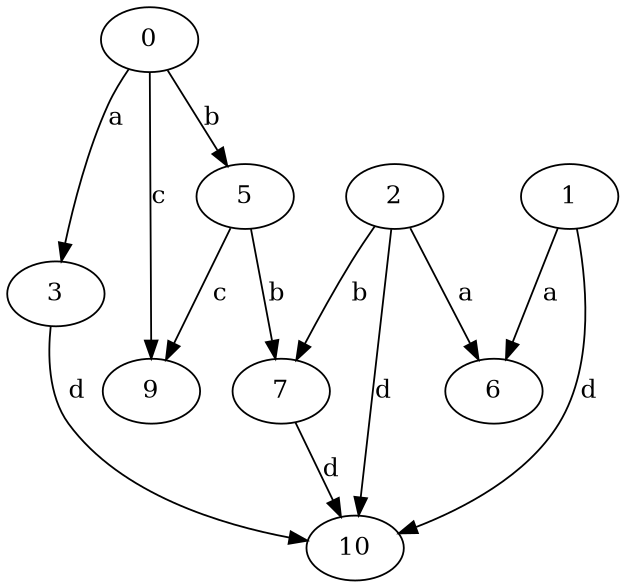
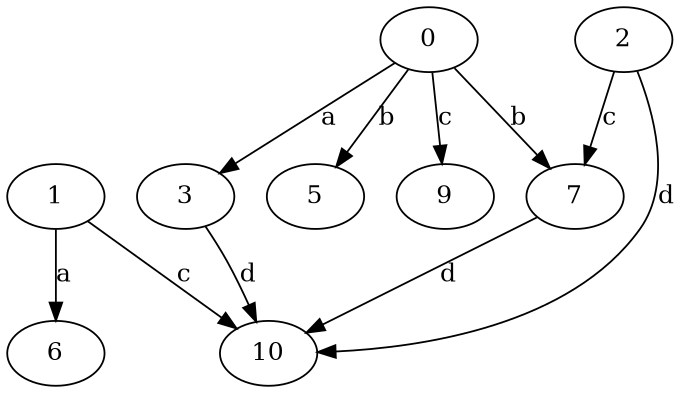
edge "5" -> "7": now "0" -> "7"
edge "5" -> "9": removed, label "c"
edge "2" -> "6": removed, label "a"
edge "2" -> "7": label "b" -> "c"
edge "1" -> "10": label "d" -> "c"
